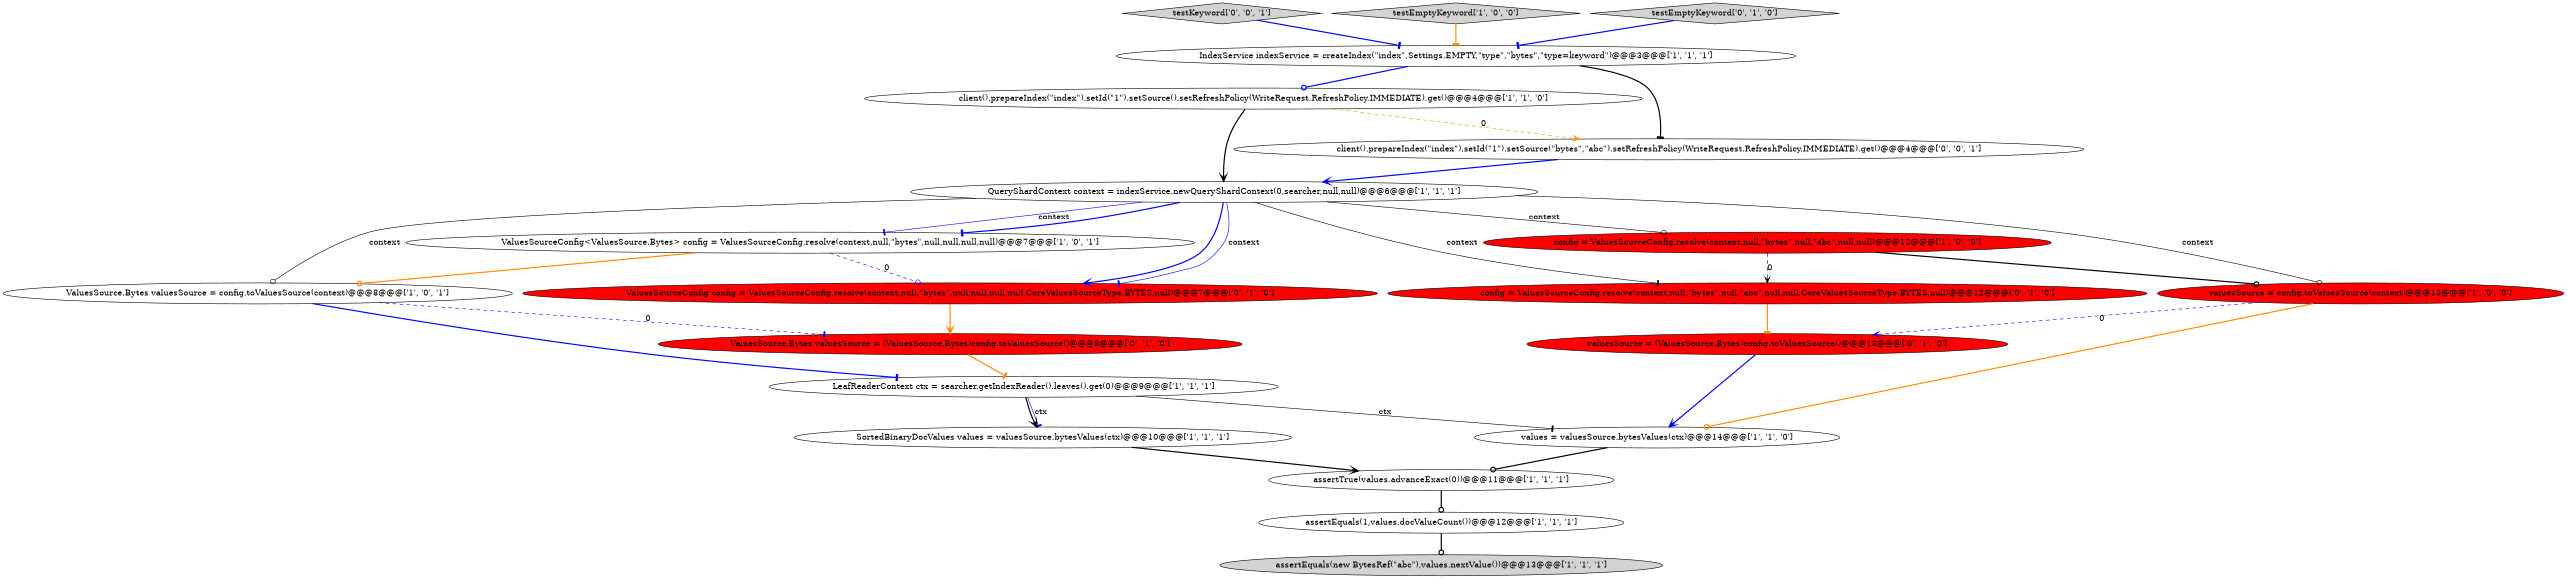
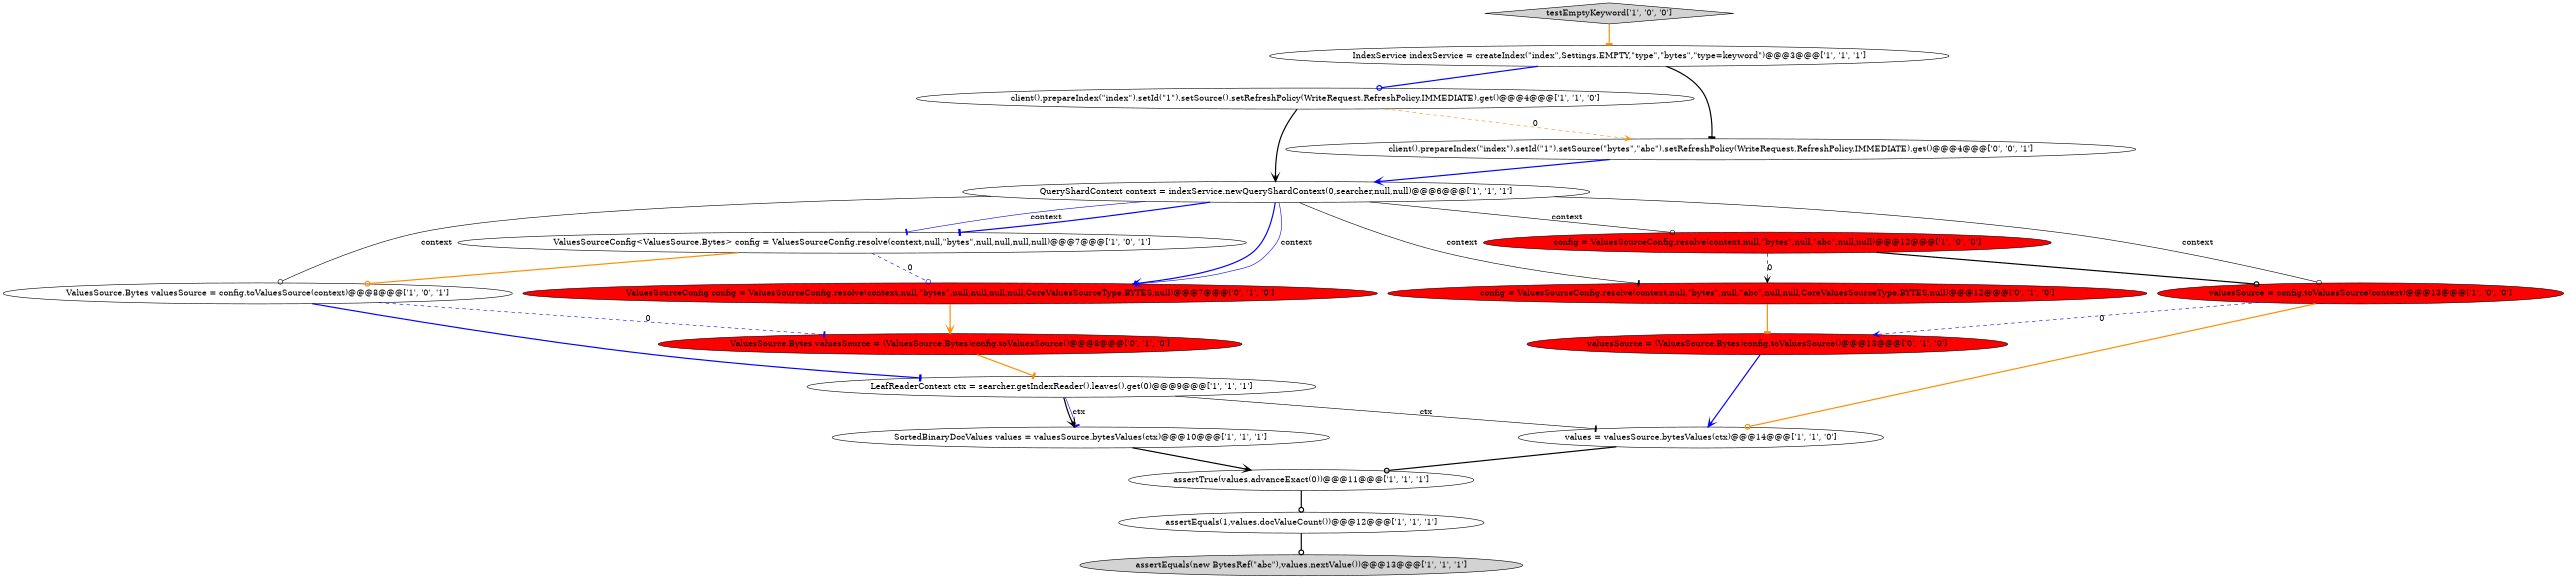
node "testKeyword['0', '0', '1']": removed
node "testEmptyKeyword['0', '1', '0']": removed
